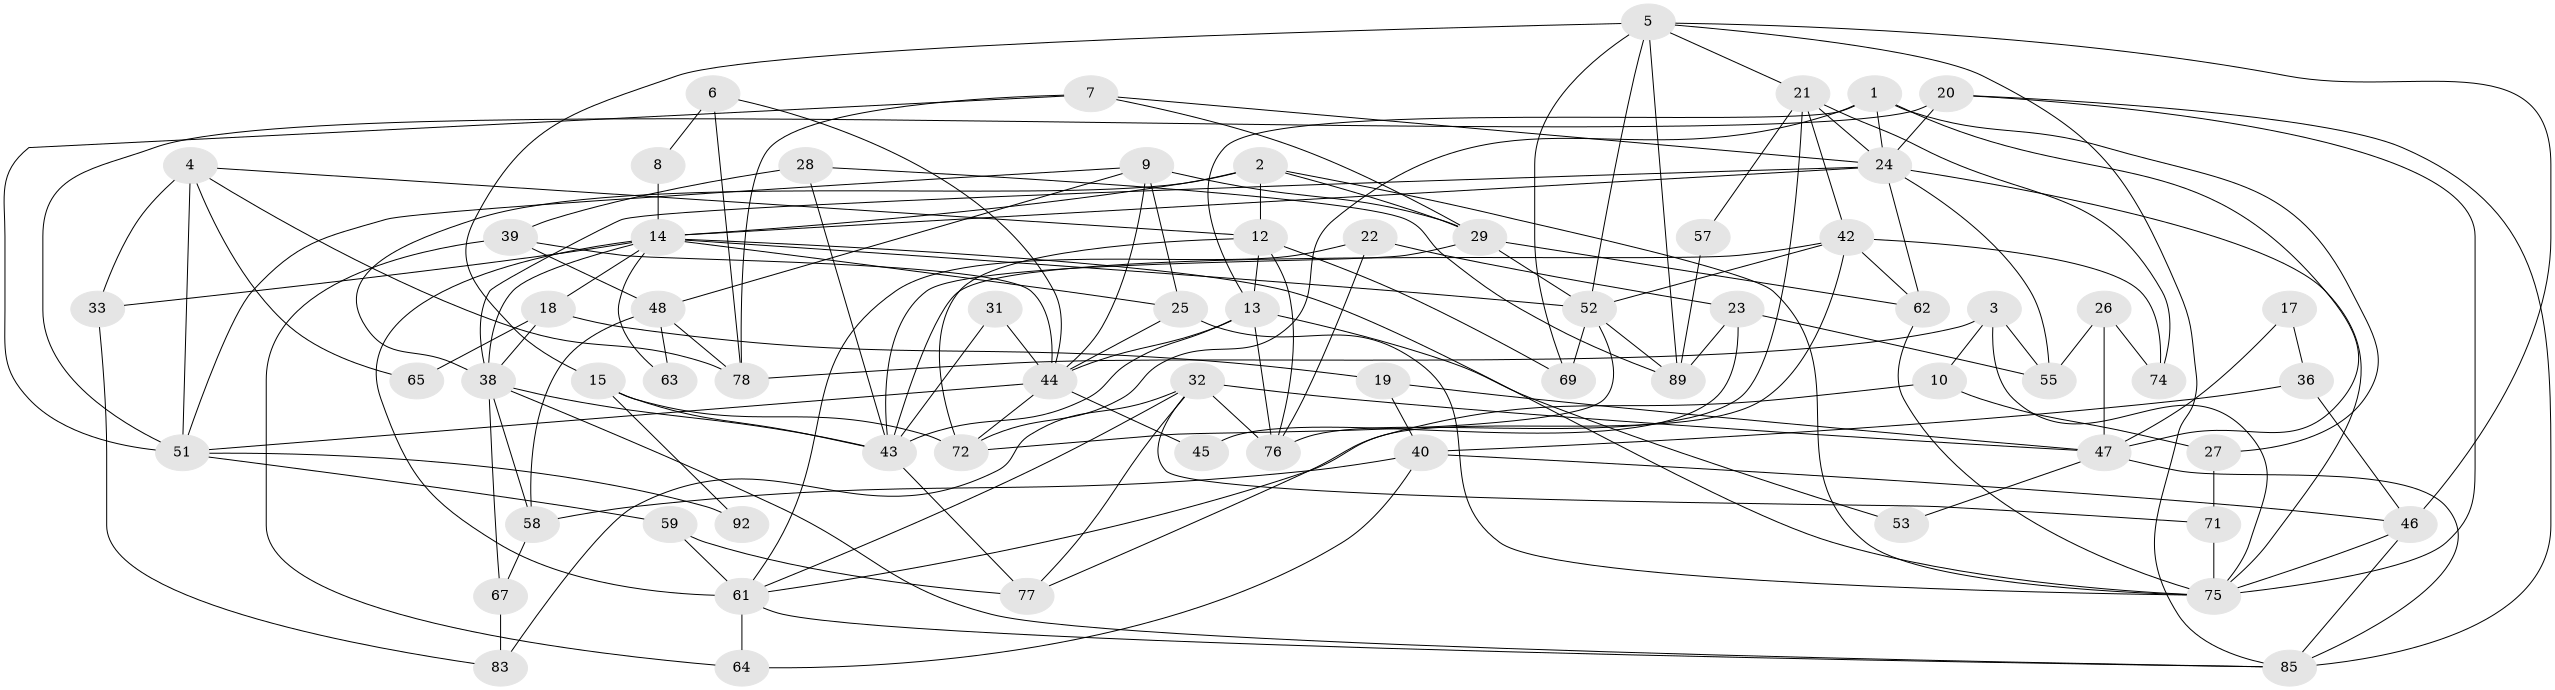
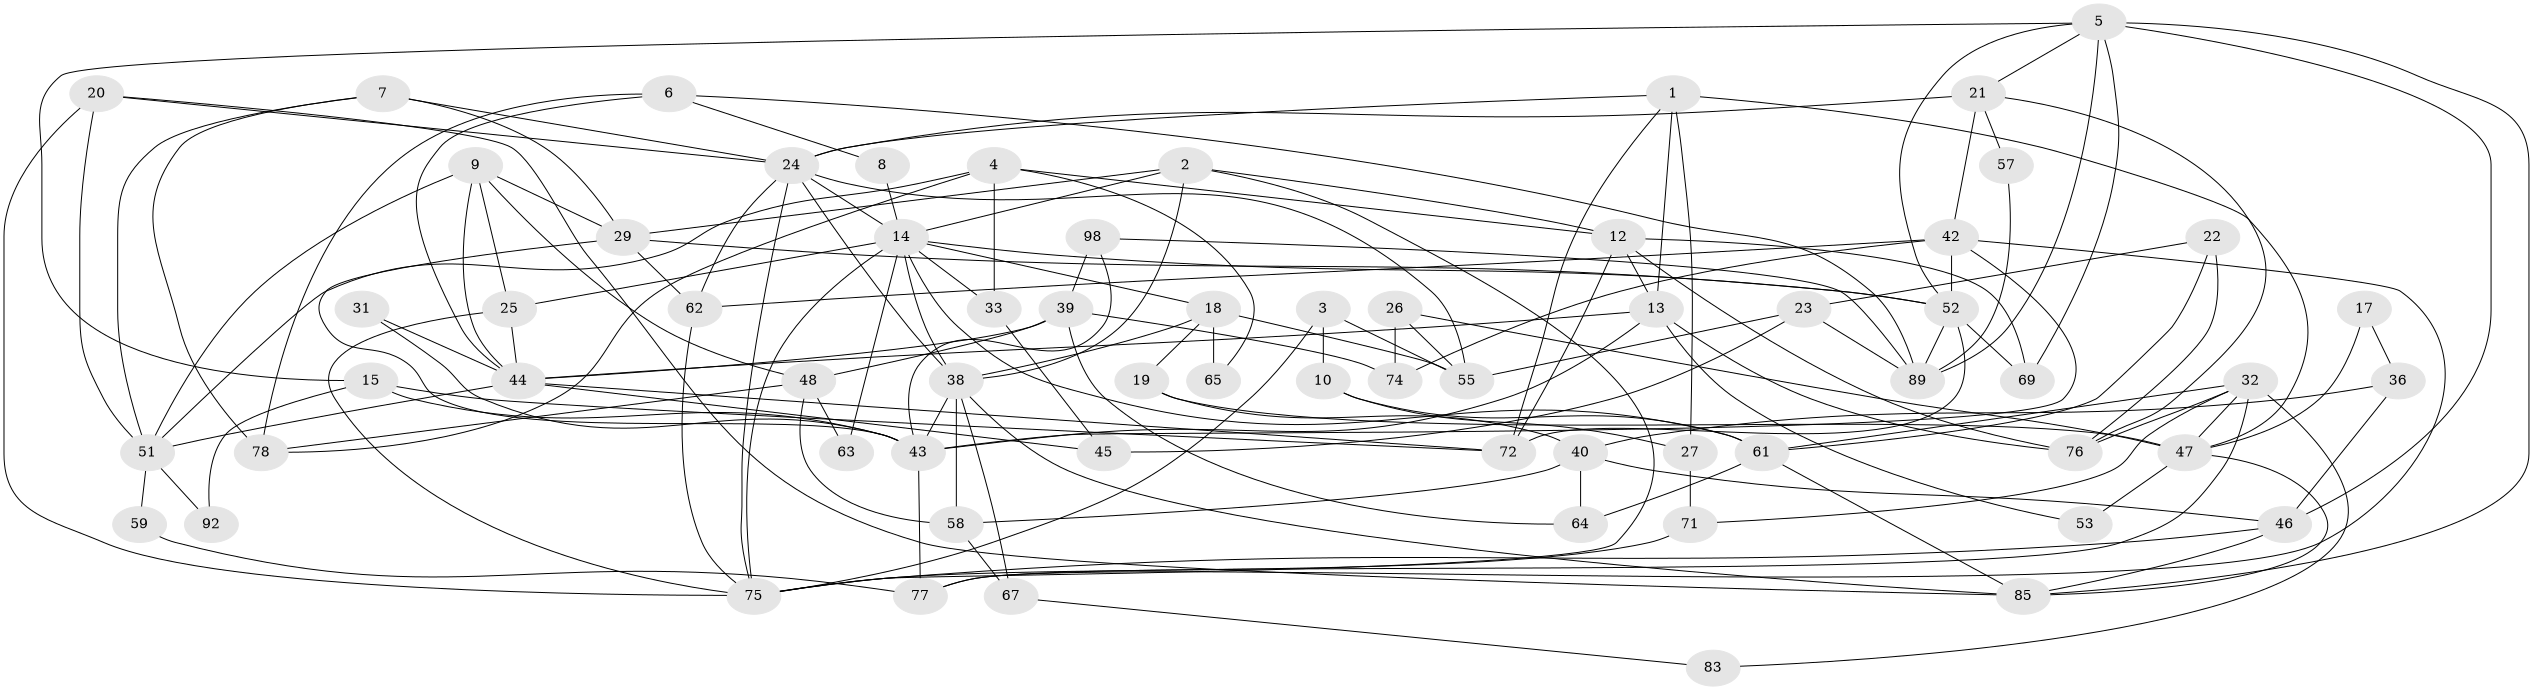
edge "6" -- "89": added
node "28": label "28" -> "98"
edge "21" -- "74": now "39" -- "74"
edge "18" -- "55": added
edge "3" -- "78": removed
edge "59" -- "61": removed
edge "33" -- "83": now "33" -- "45"
